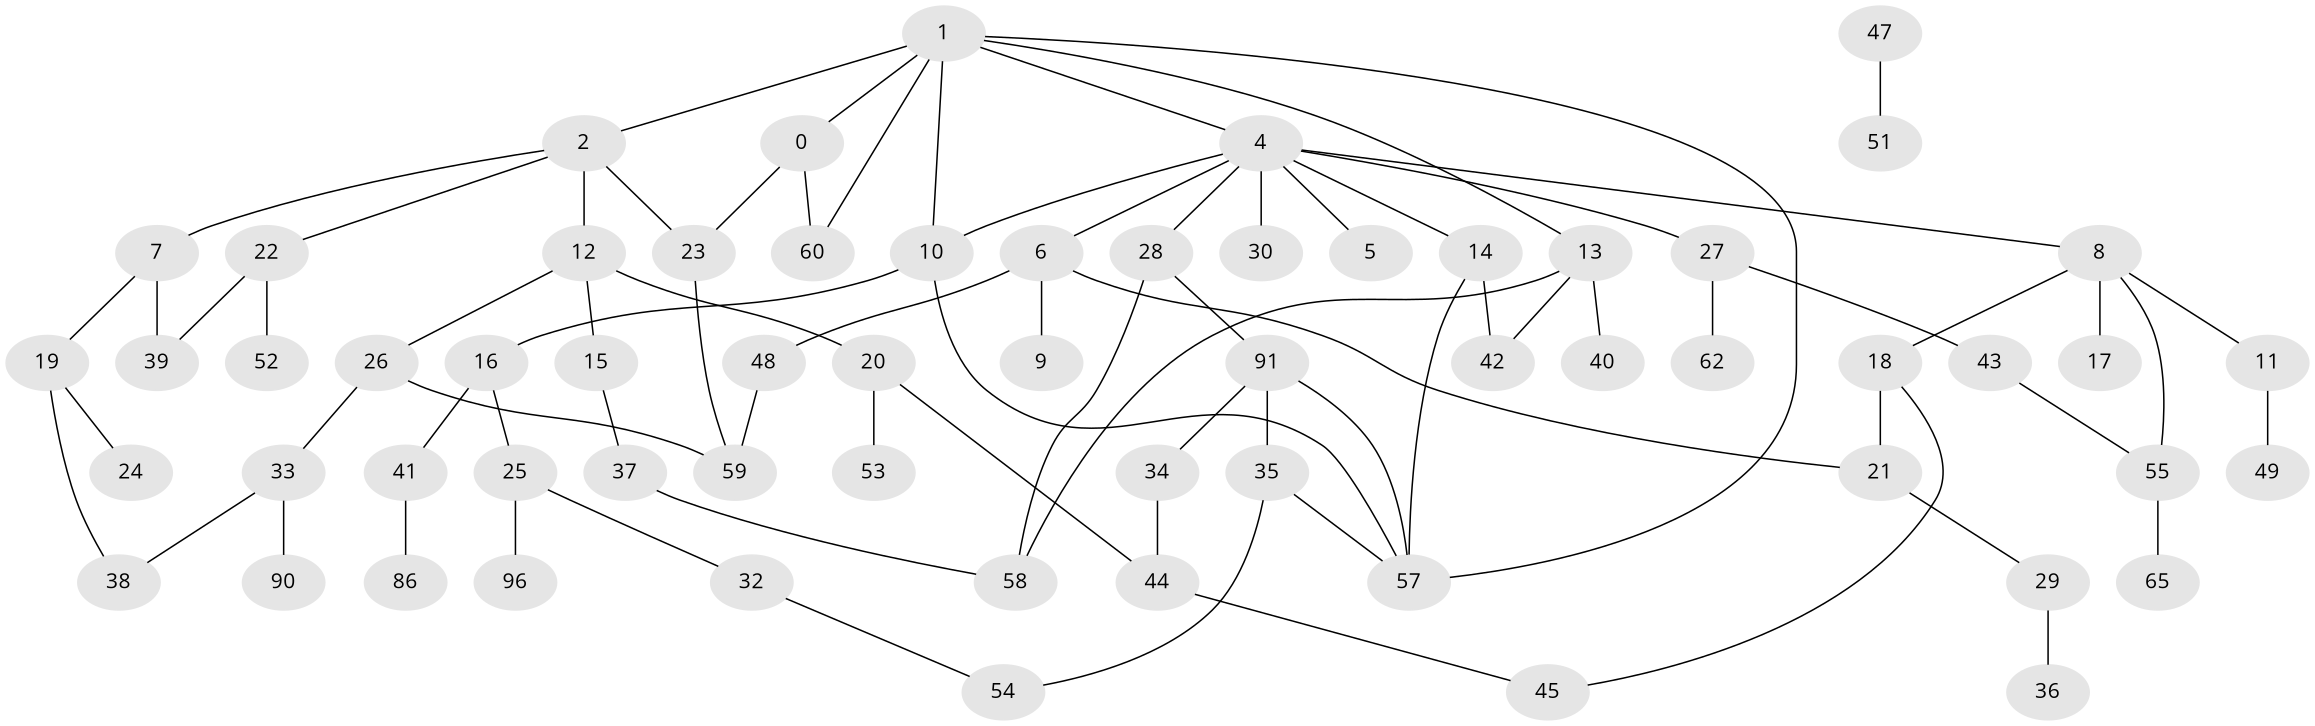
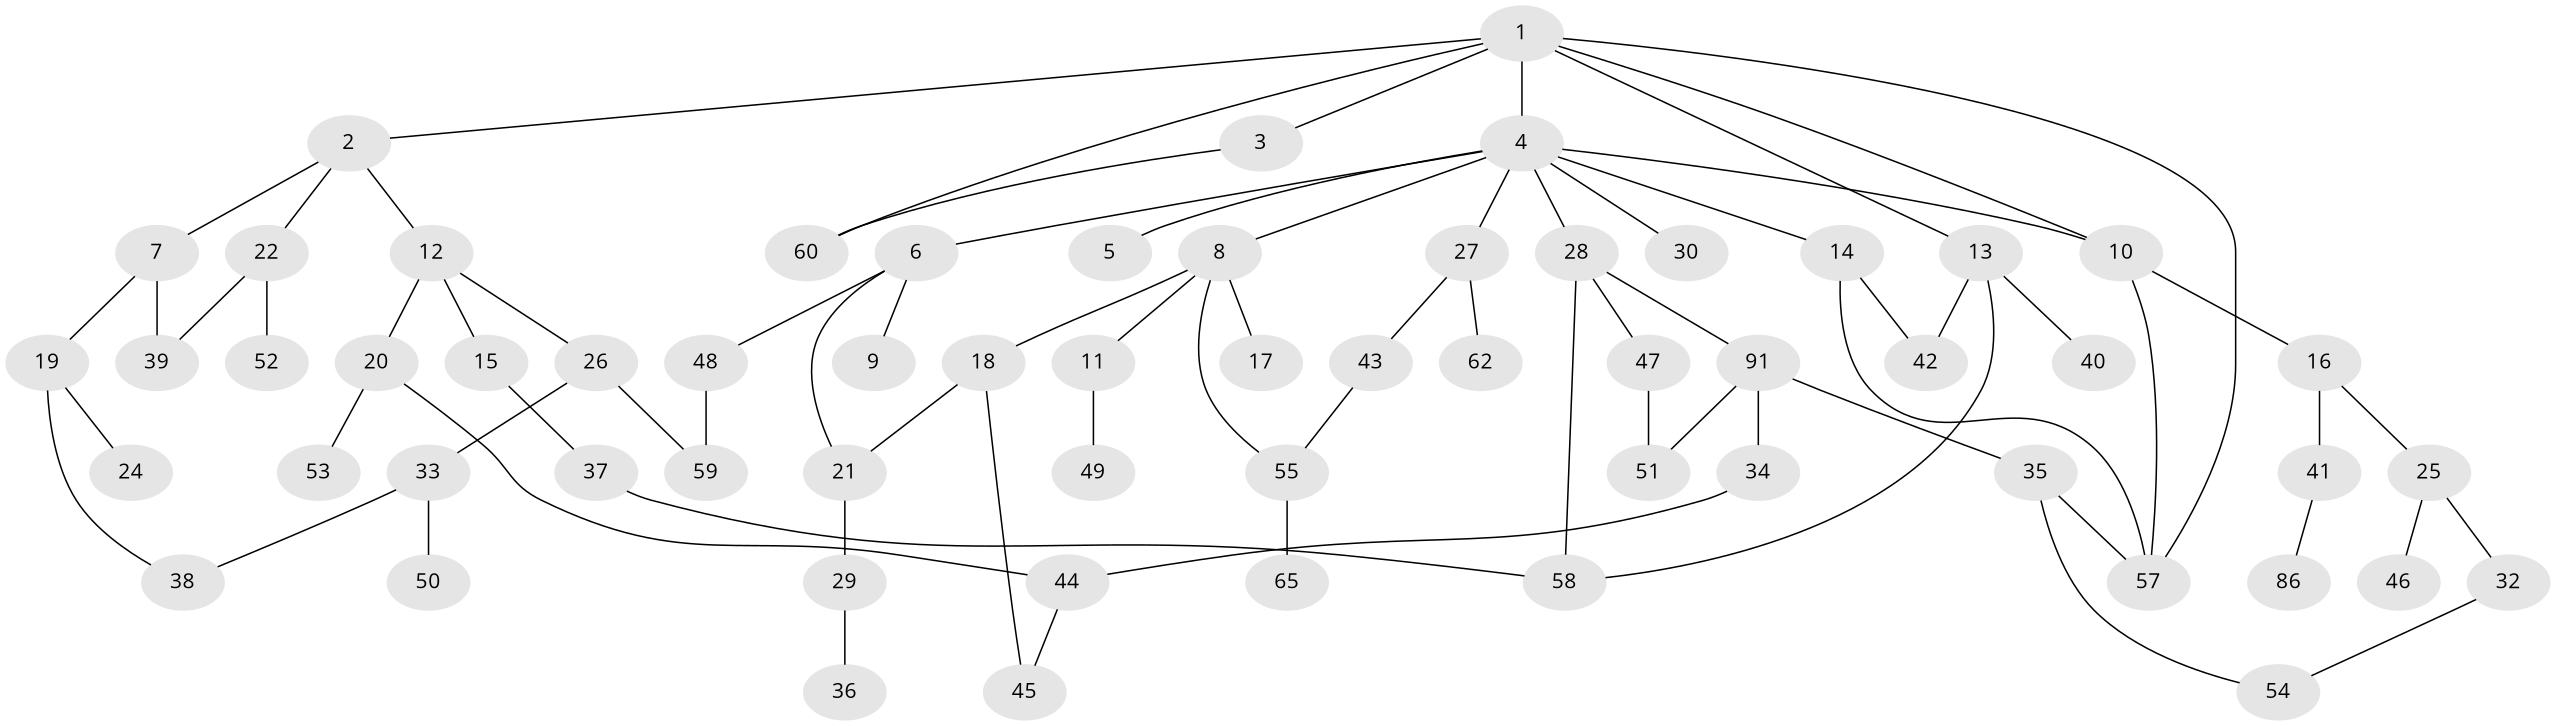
node "0": label "0" -> "3"
node "23": removed
edge "28" -- "47": added
edge "91" -- "57": now "91" -- "51"
node "90": label "90" -> "50"
node "96": label "96" -> "46"
